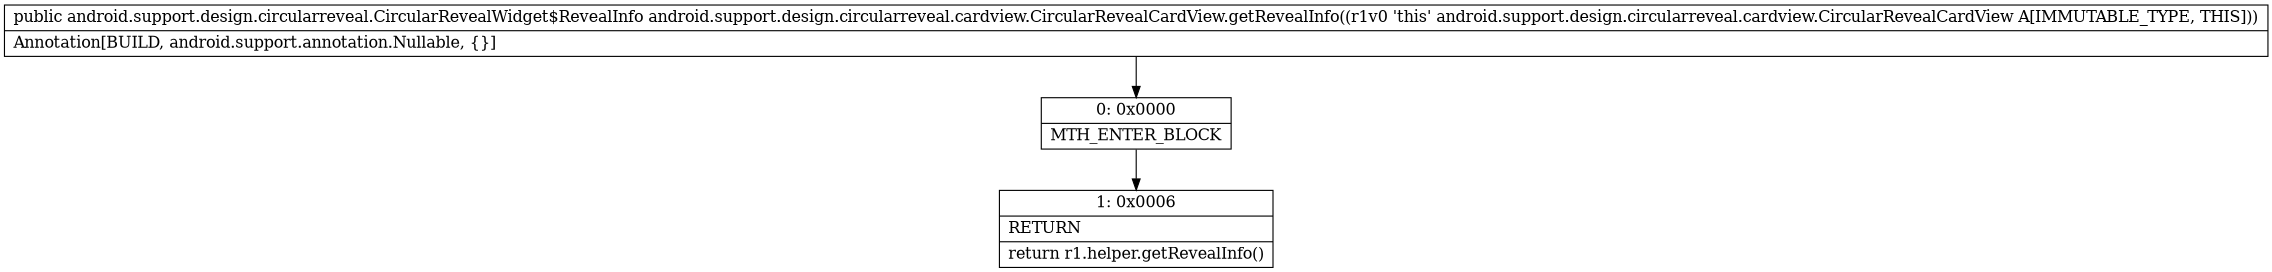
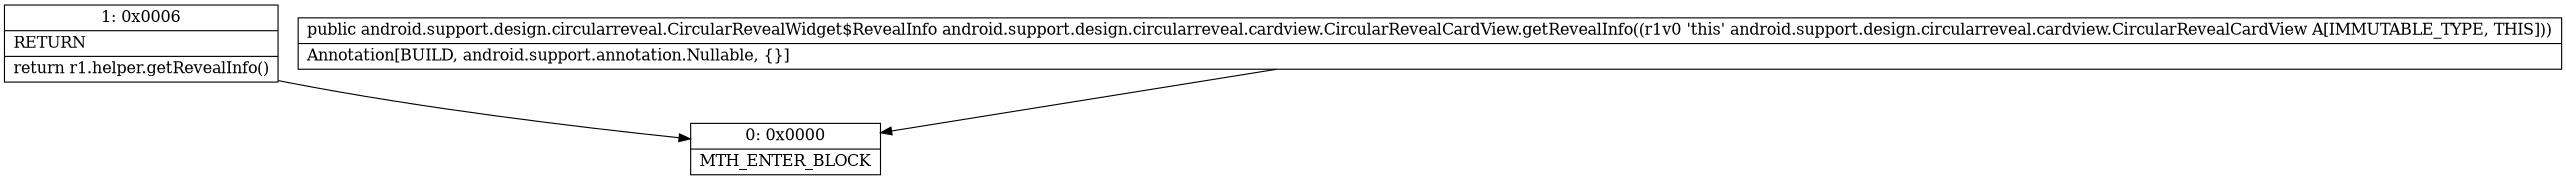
edge "0: 0x0000" -> "1: 0x0006": reversed
